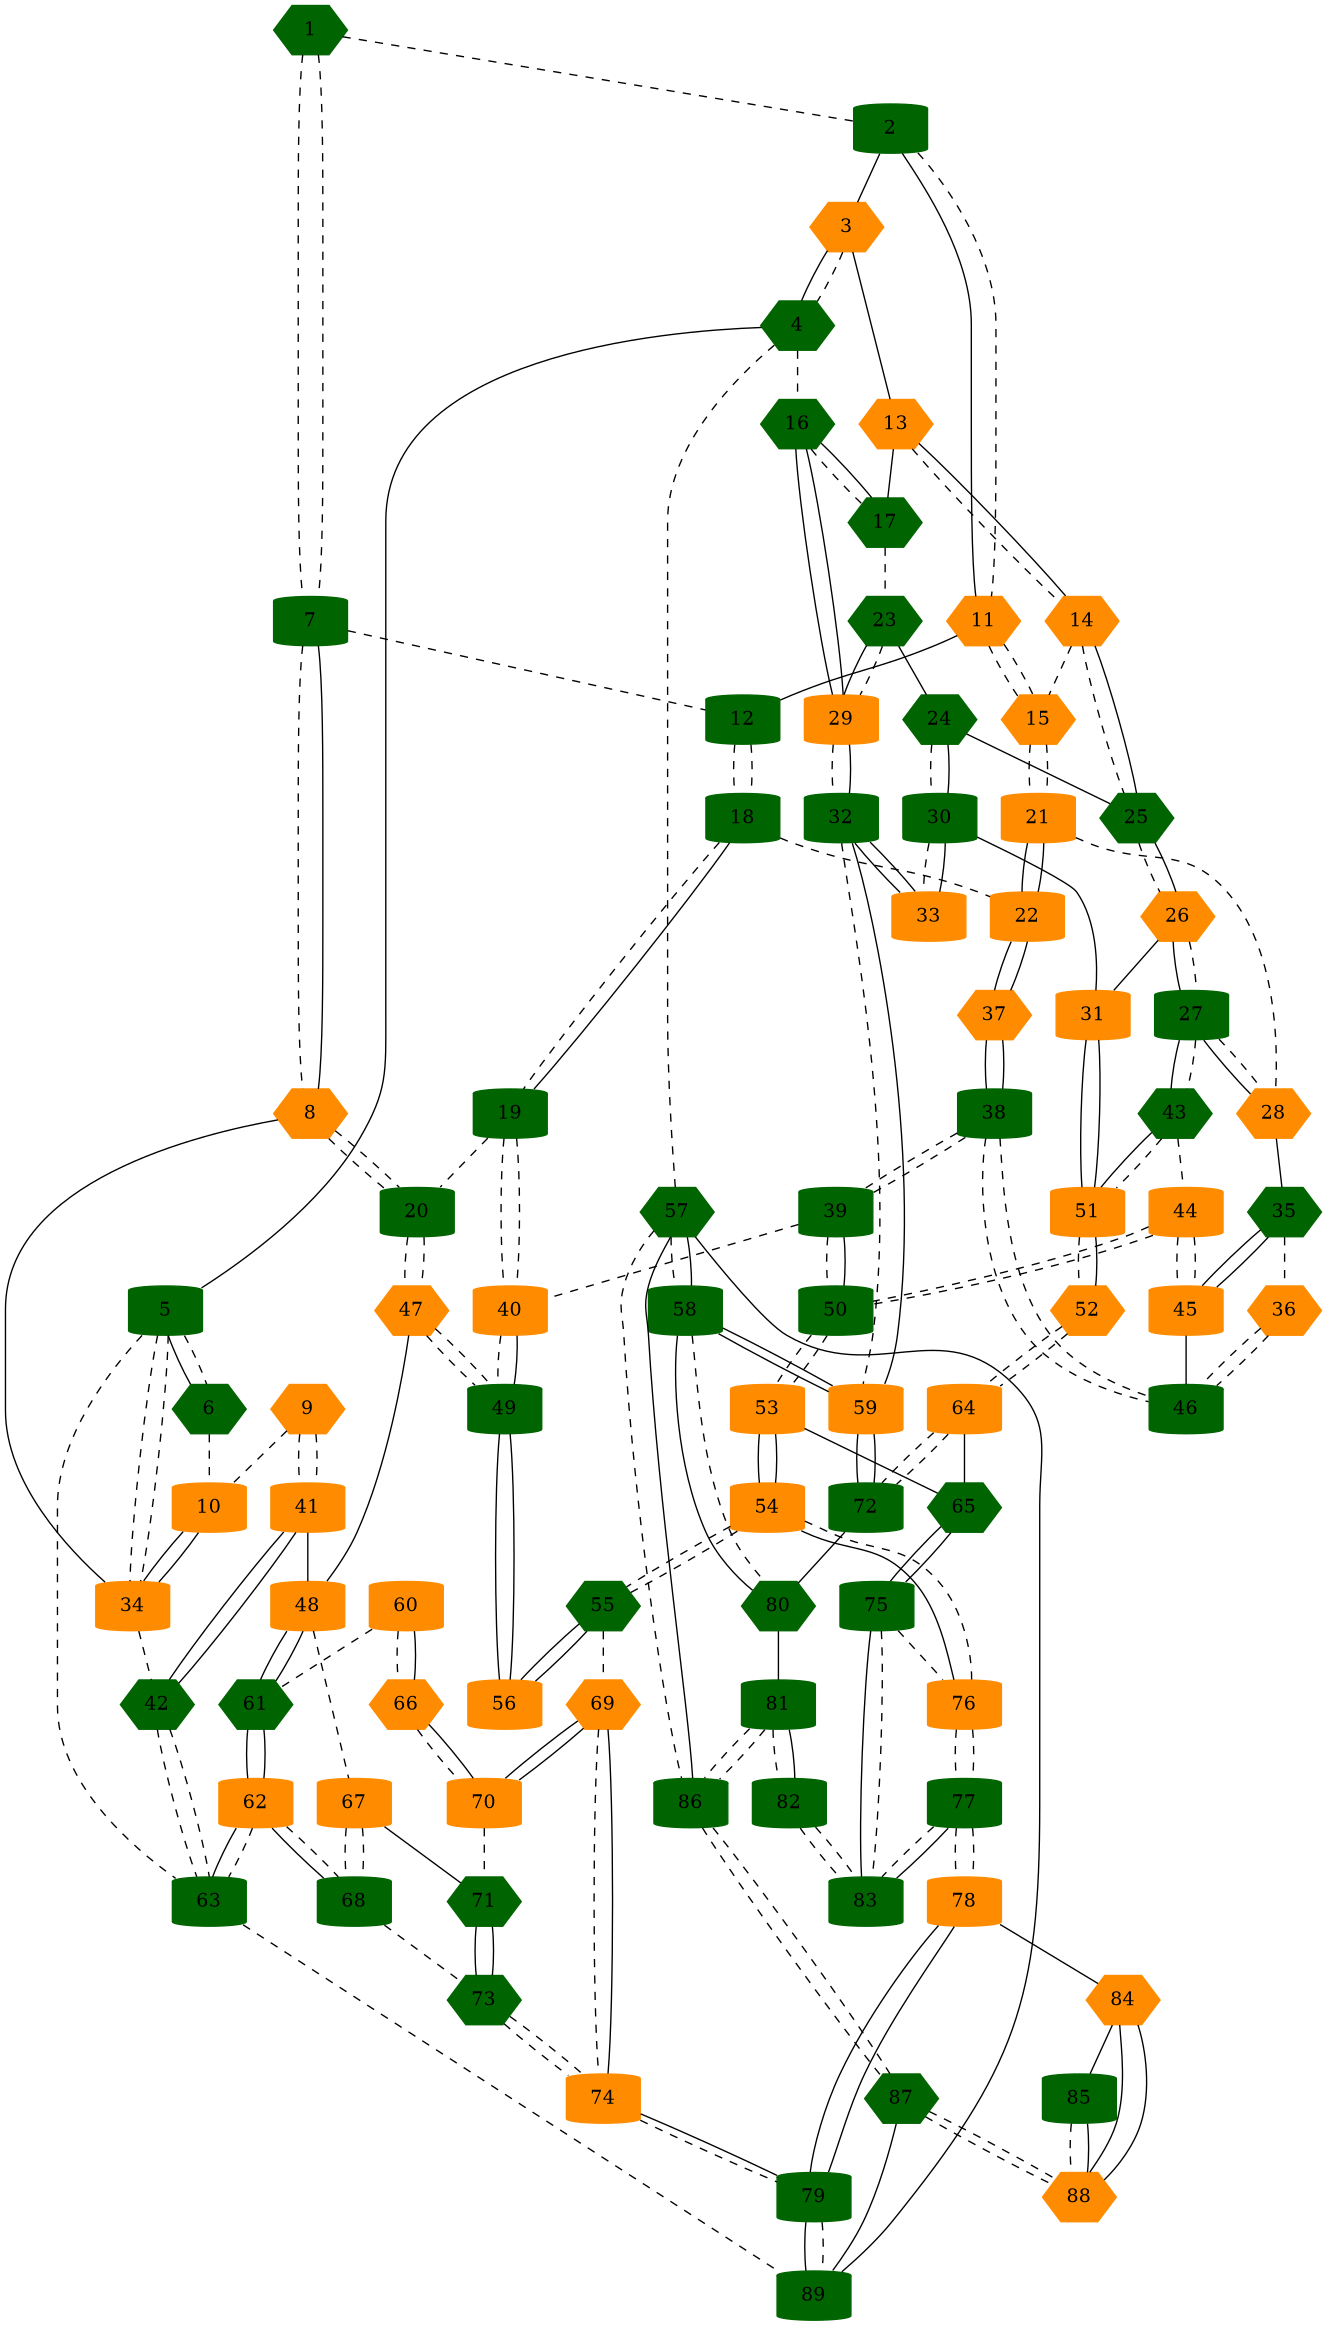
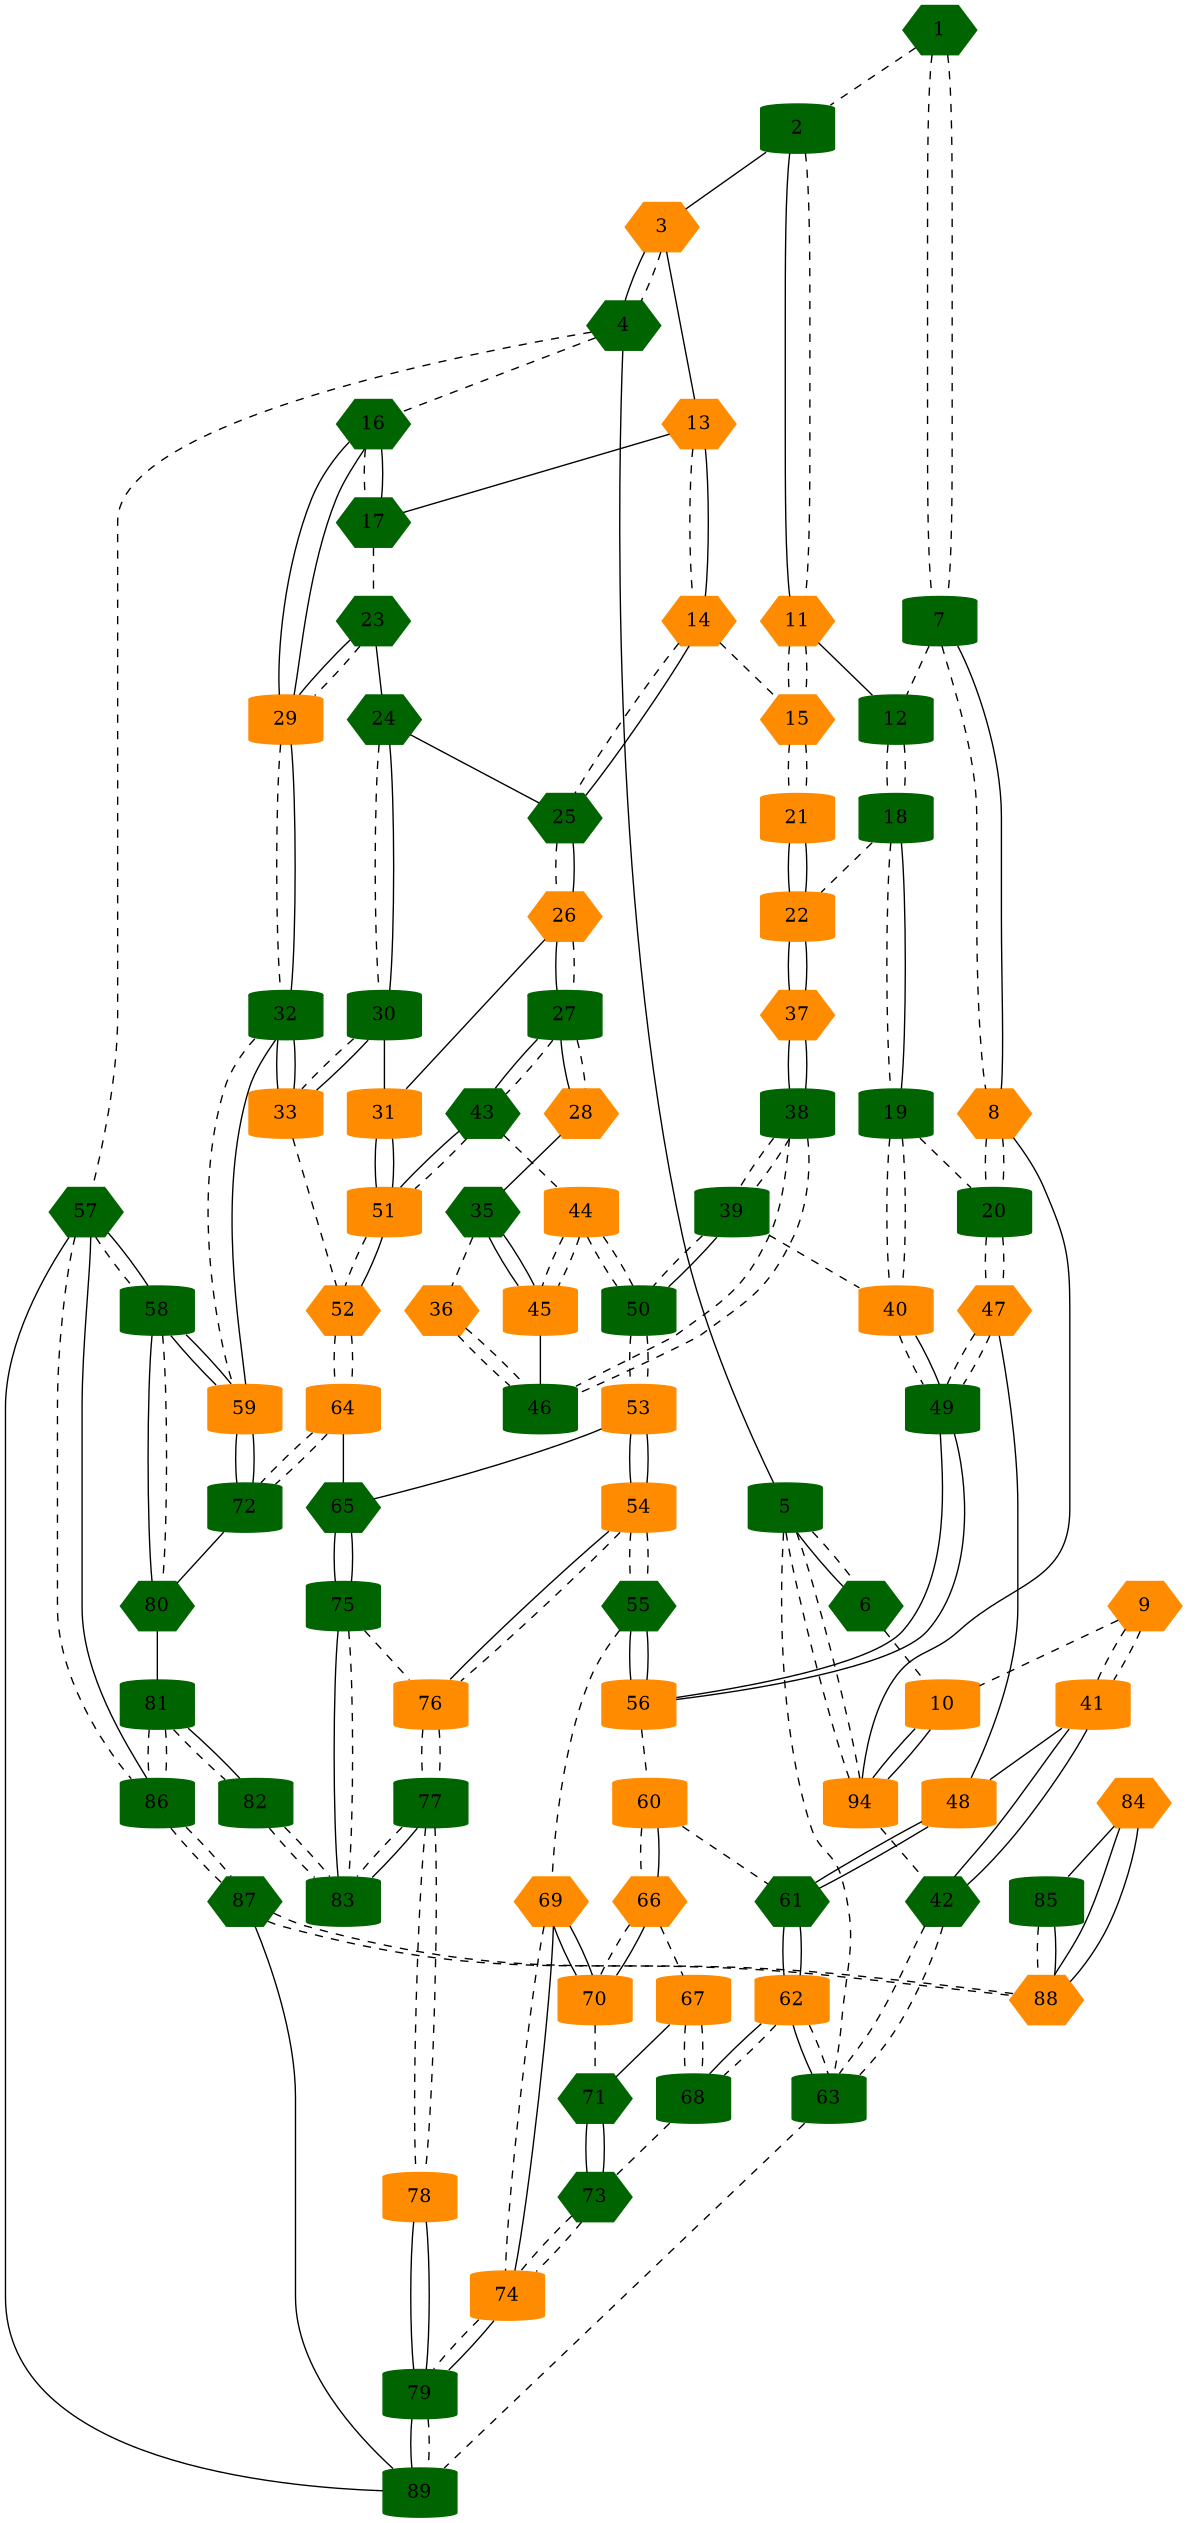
edge "21" -- "28": removed
edge "33" -- "52": added
node "34": label "34" -> "94"
edge "48" -- "67": now "66" -- "67"
edge "56" -- "60": added
edge "78" -- "84": removed
